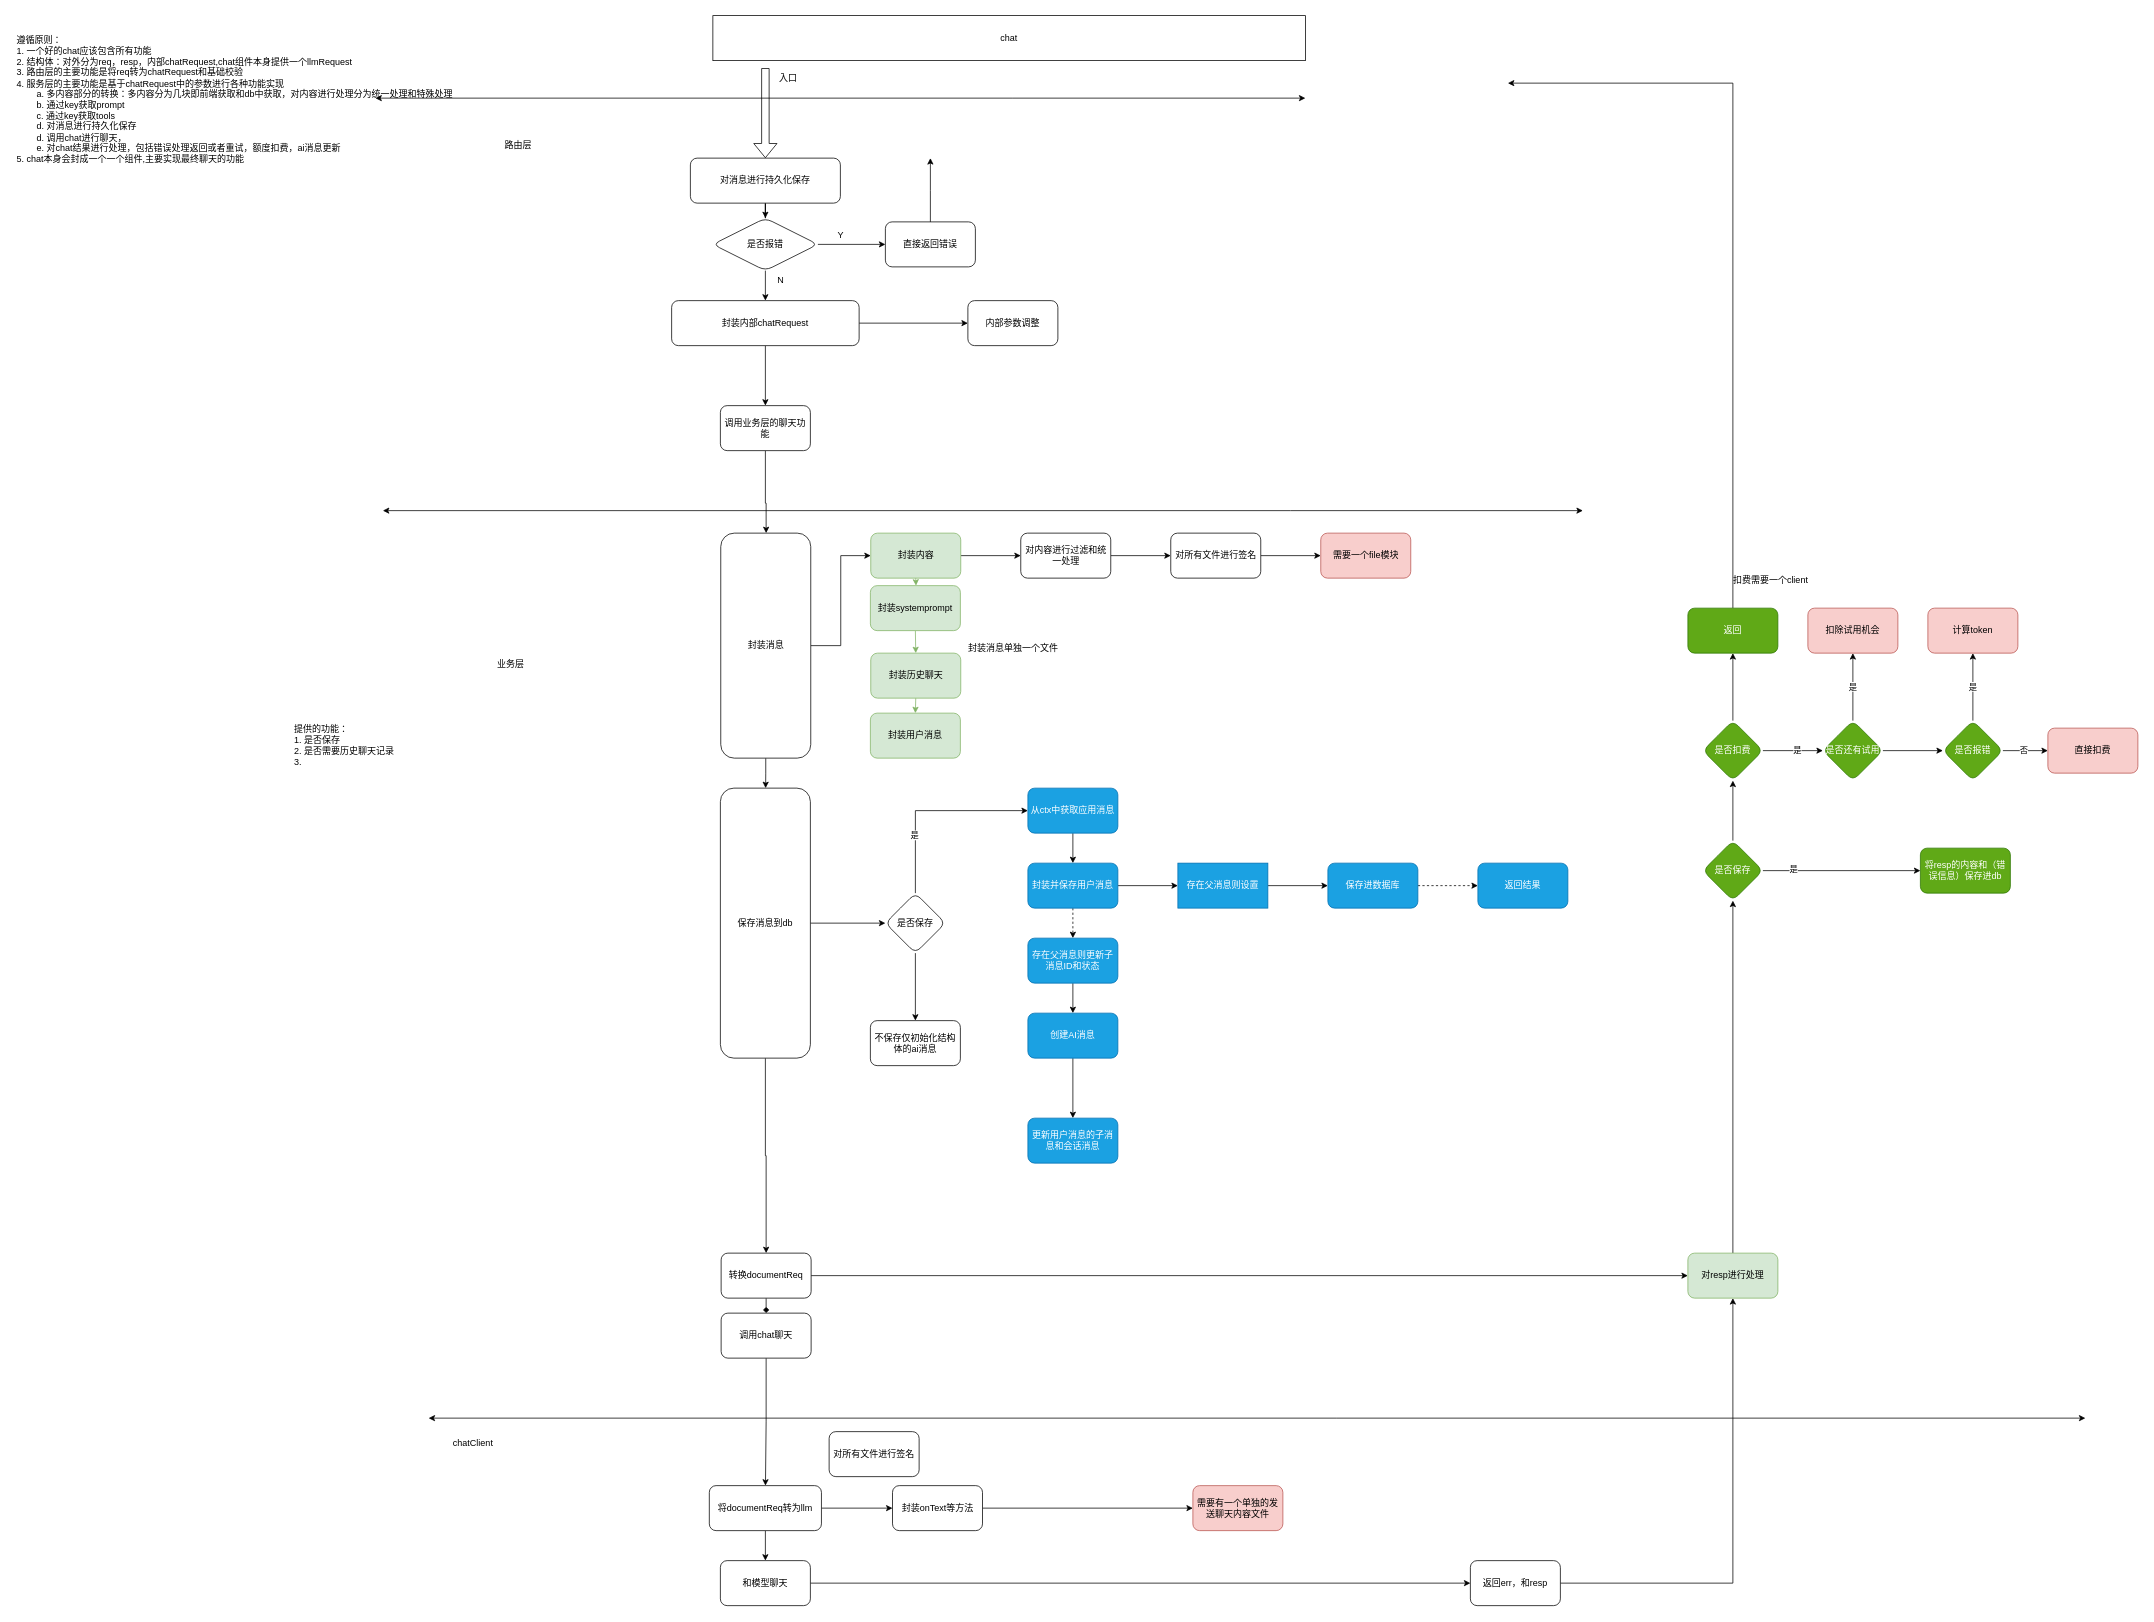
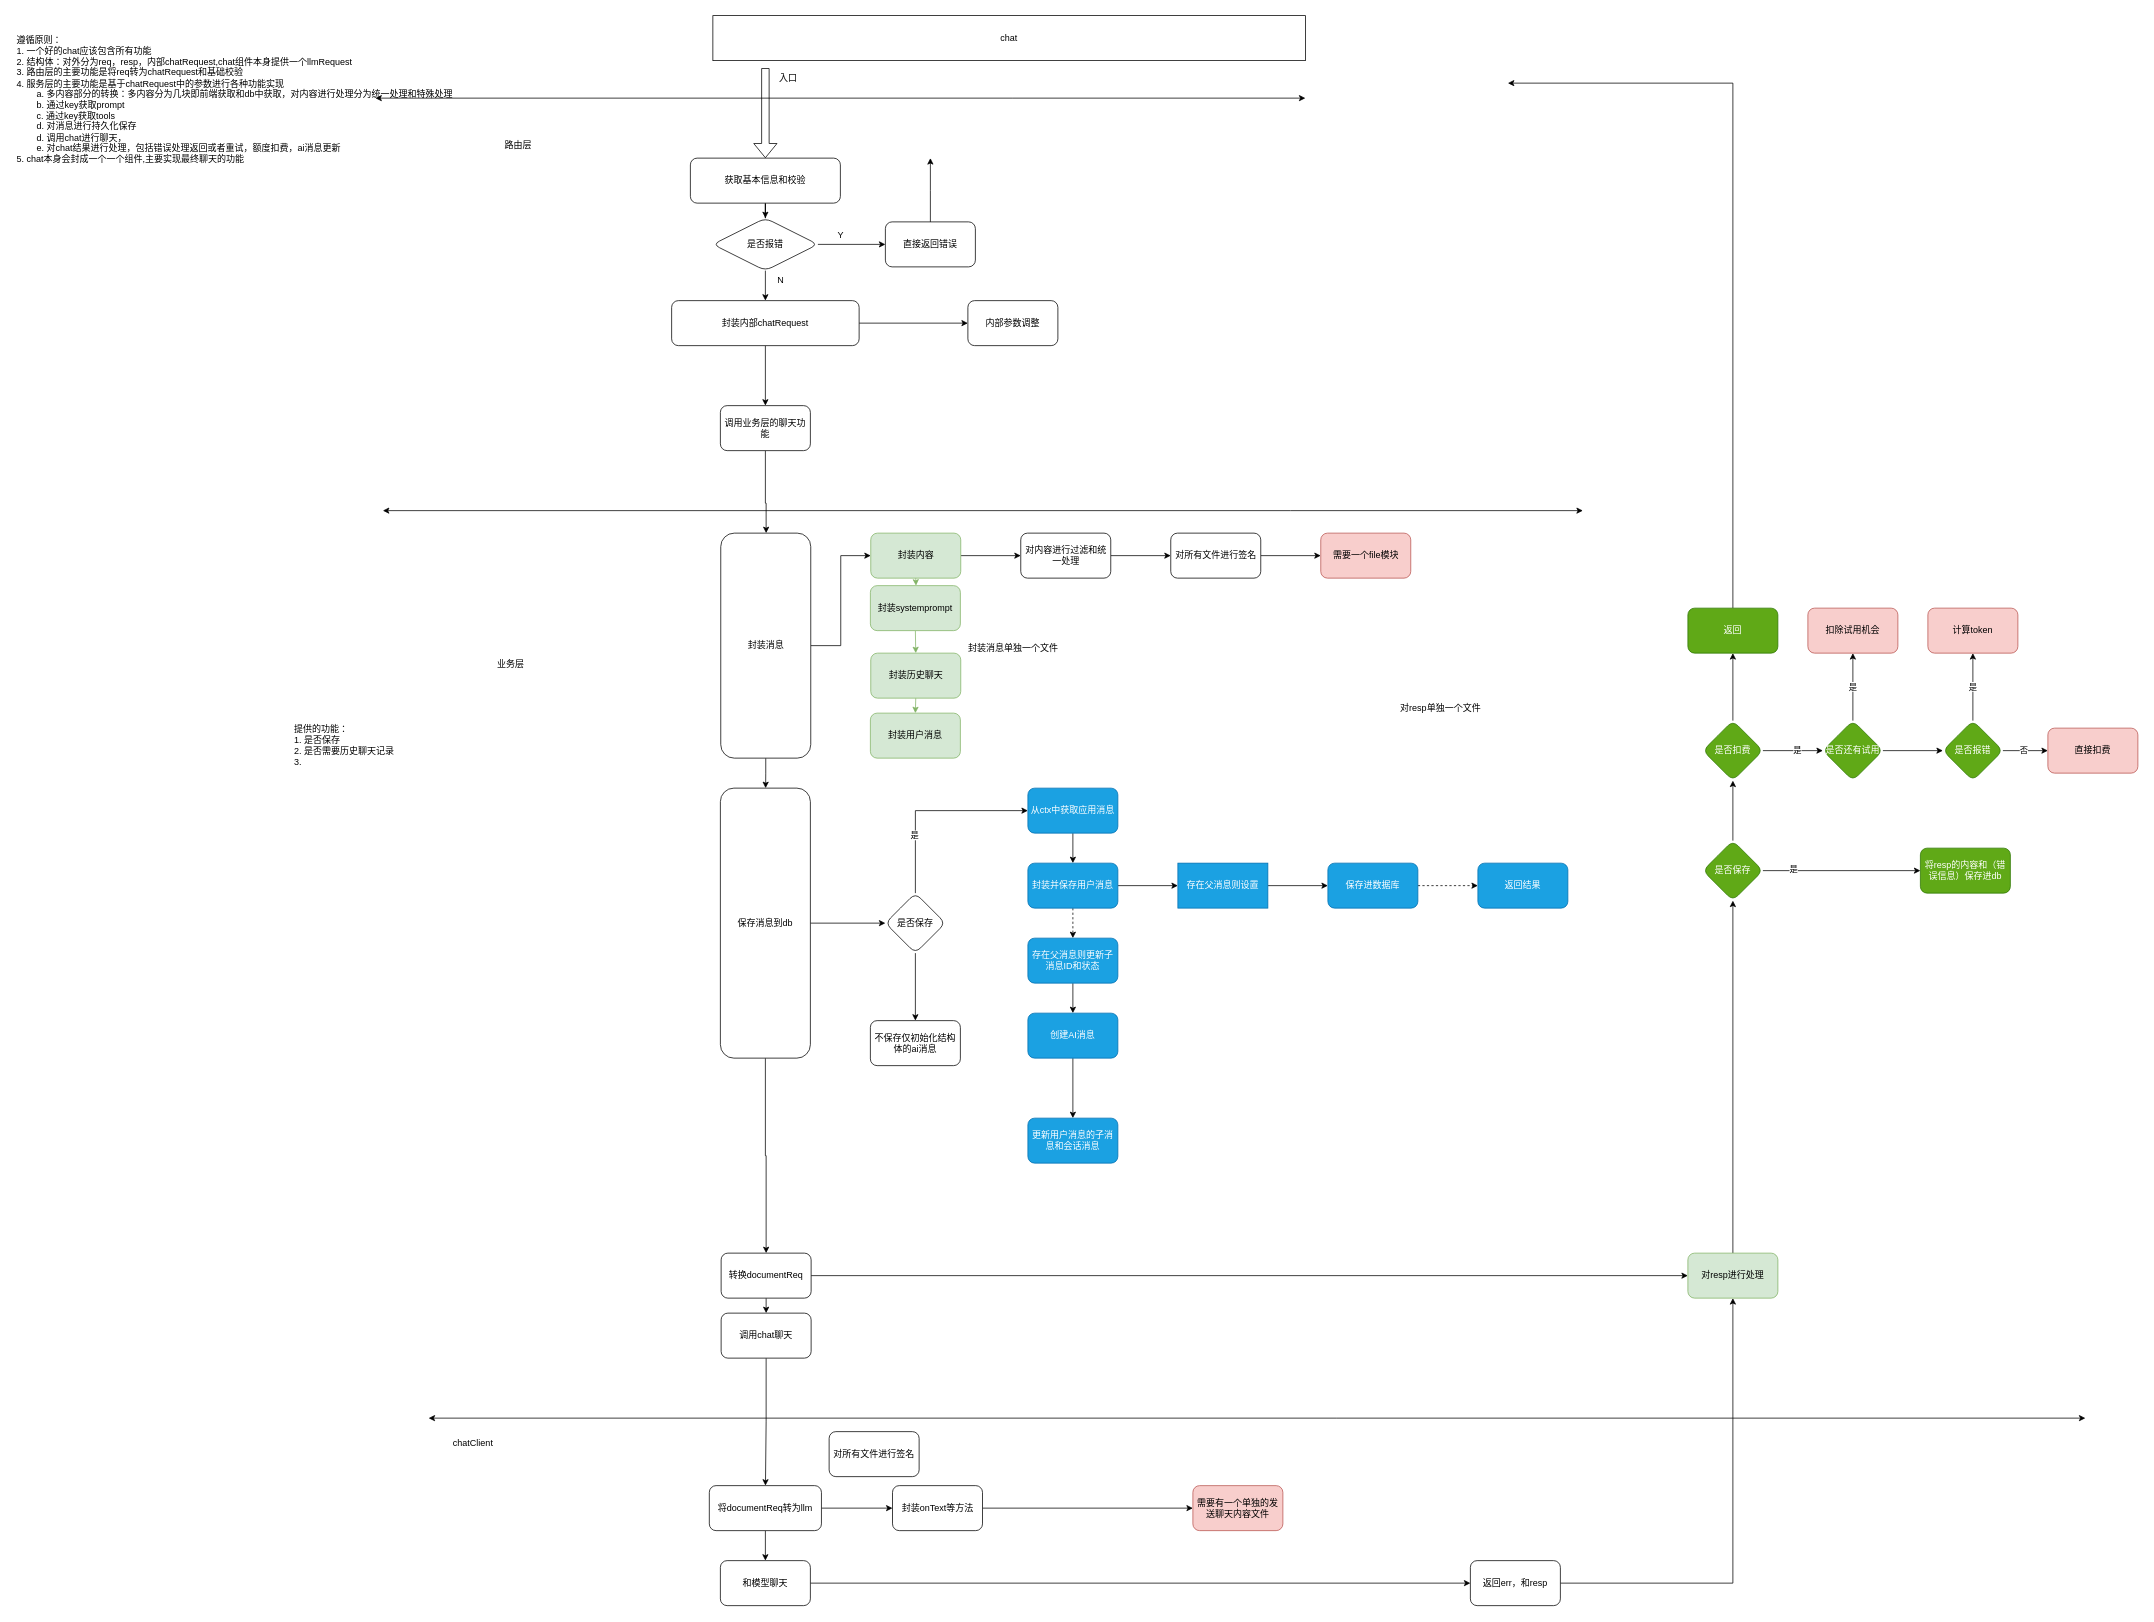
node "对消息进行持久化保存": label "对消息进行持久化保存" -> "获取基本信息和校验"
node "扣费需要一个client": removed
node "对resp单独一个文件": added
edge "转换documentReq" -> "调用chat聊天": arrowhead diamond -> classic
